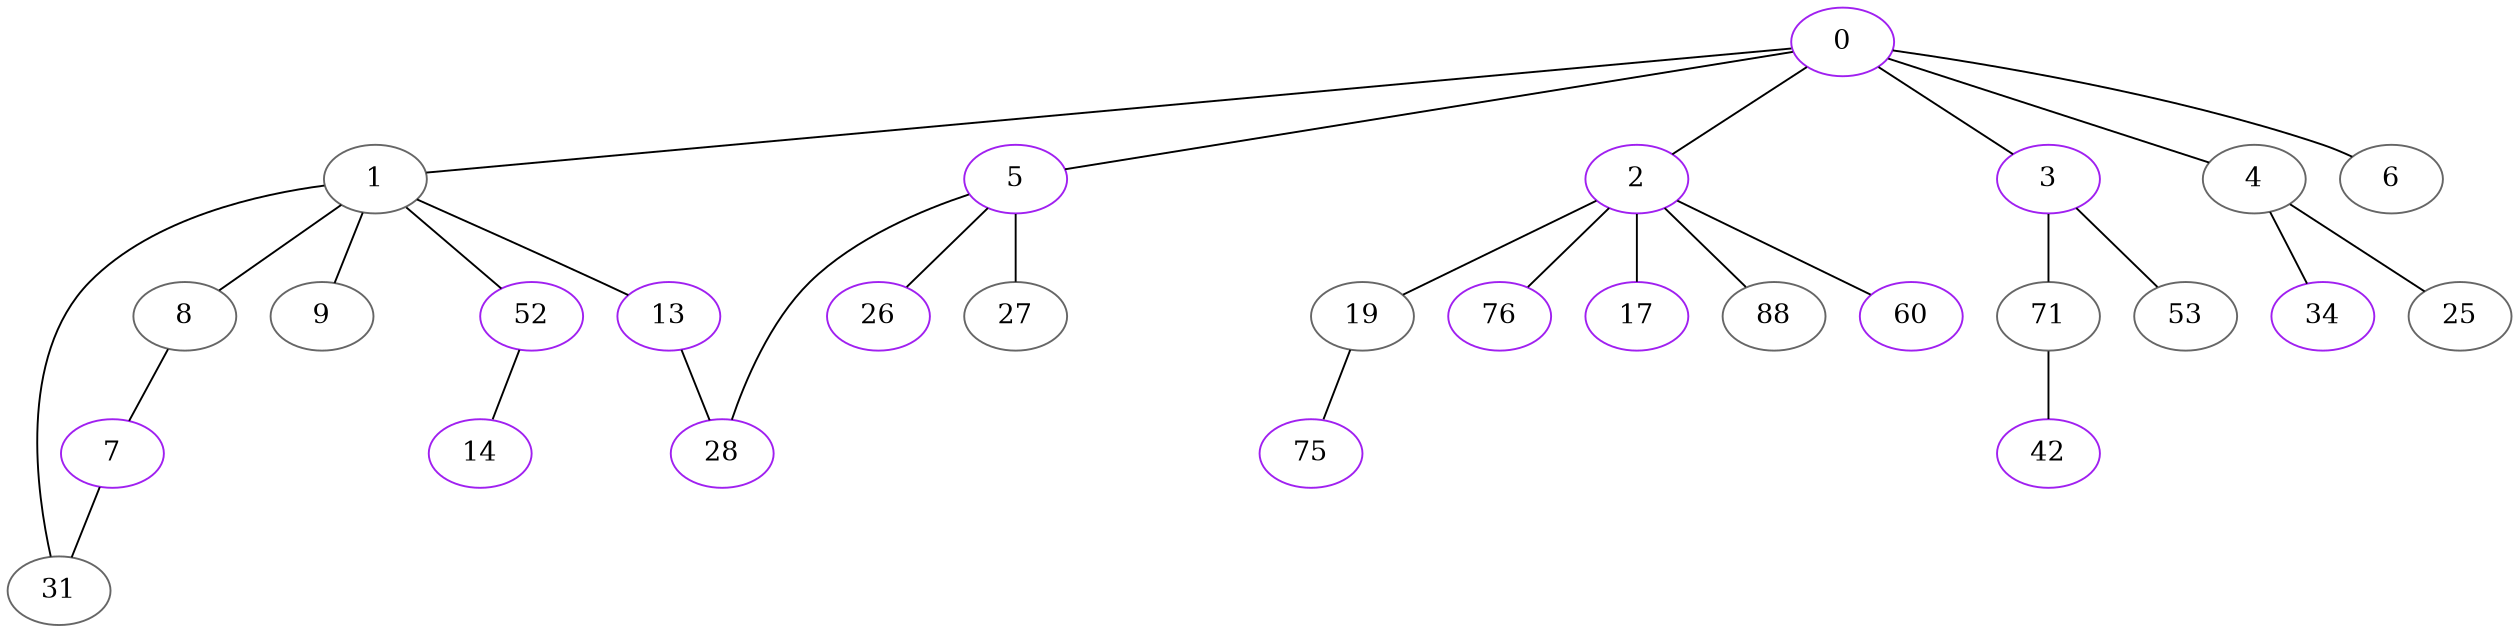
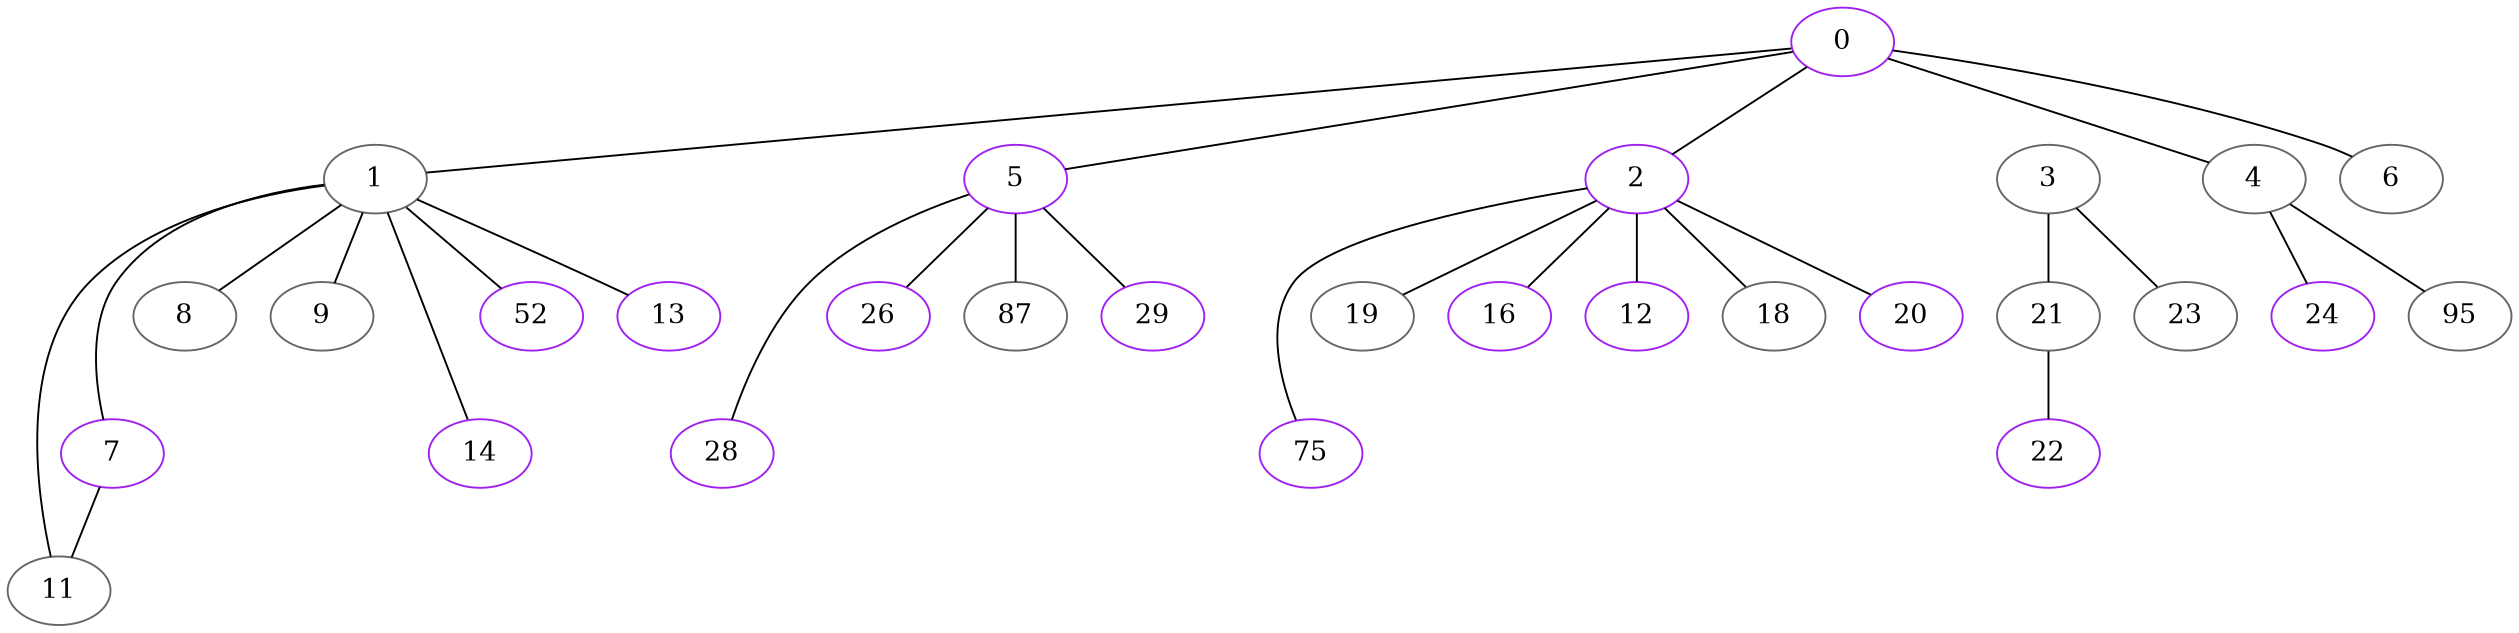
edge "0" -- "3": removed
node "3": color purple -> gray40
node "27": label "27" -> "87"
node "29": added
node "76": label "76" -> "16"
node "17": label "17" -> "12"
node "88": label "88" -> "18"
node "60": label "60" -> "20"
node "71": label "71" -> "21"
node "53": label "53" -> "23"
node "34": label "34" -> "24"
node "25": label "25" -> "95"
edge "8" -- "7": now "1" -- "7"
edge "52" -- "14": now "1" -- "14"
edge "13" -- "28": removed
edge "19" -- "75": now "2" -- "75"
node "42": label "42" -> "22"
node "31": label "31" -> "11"
